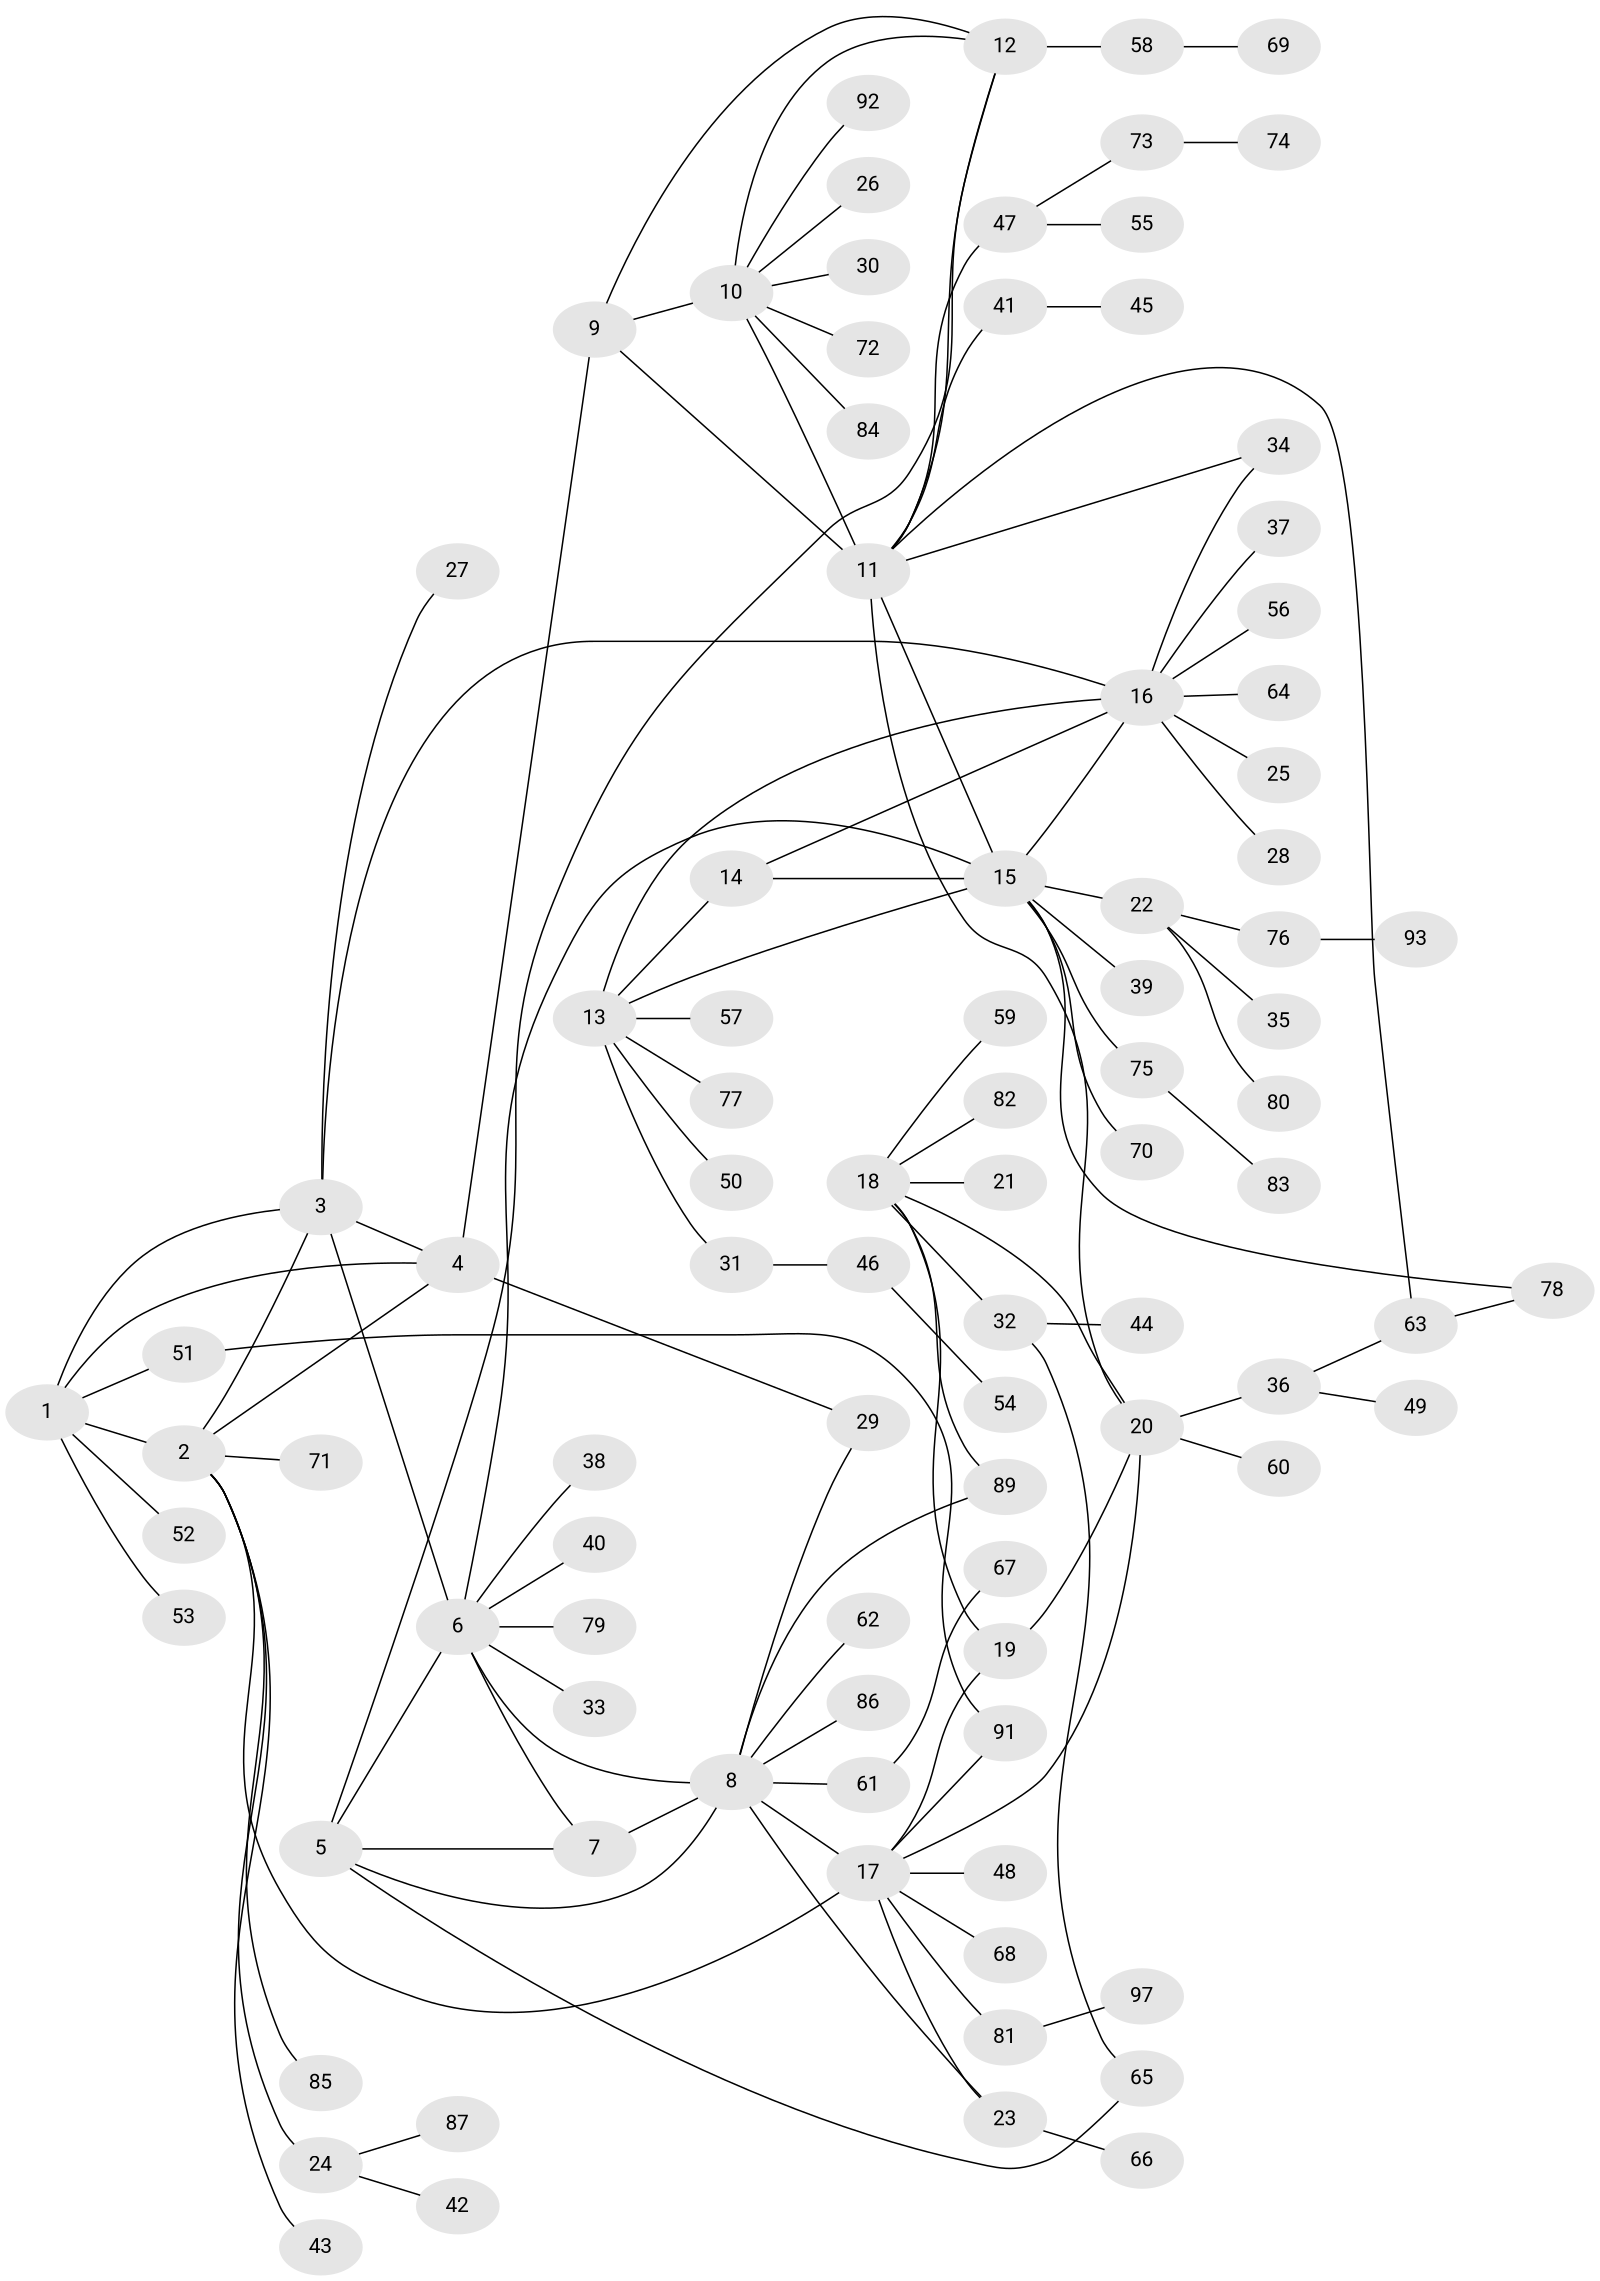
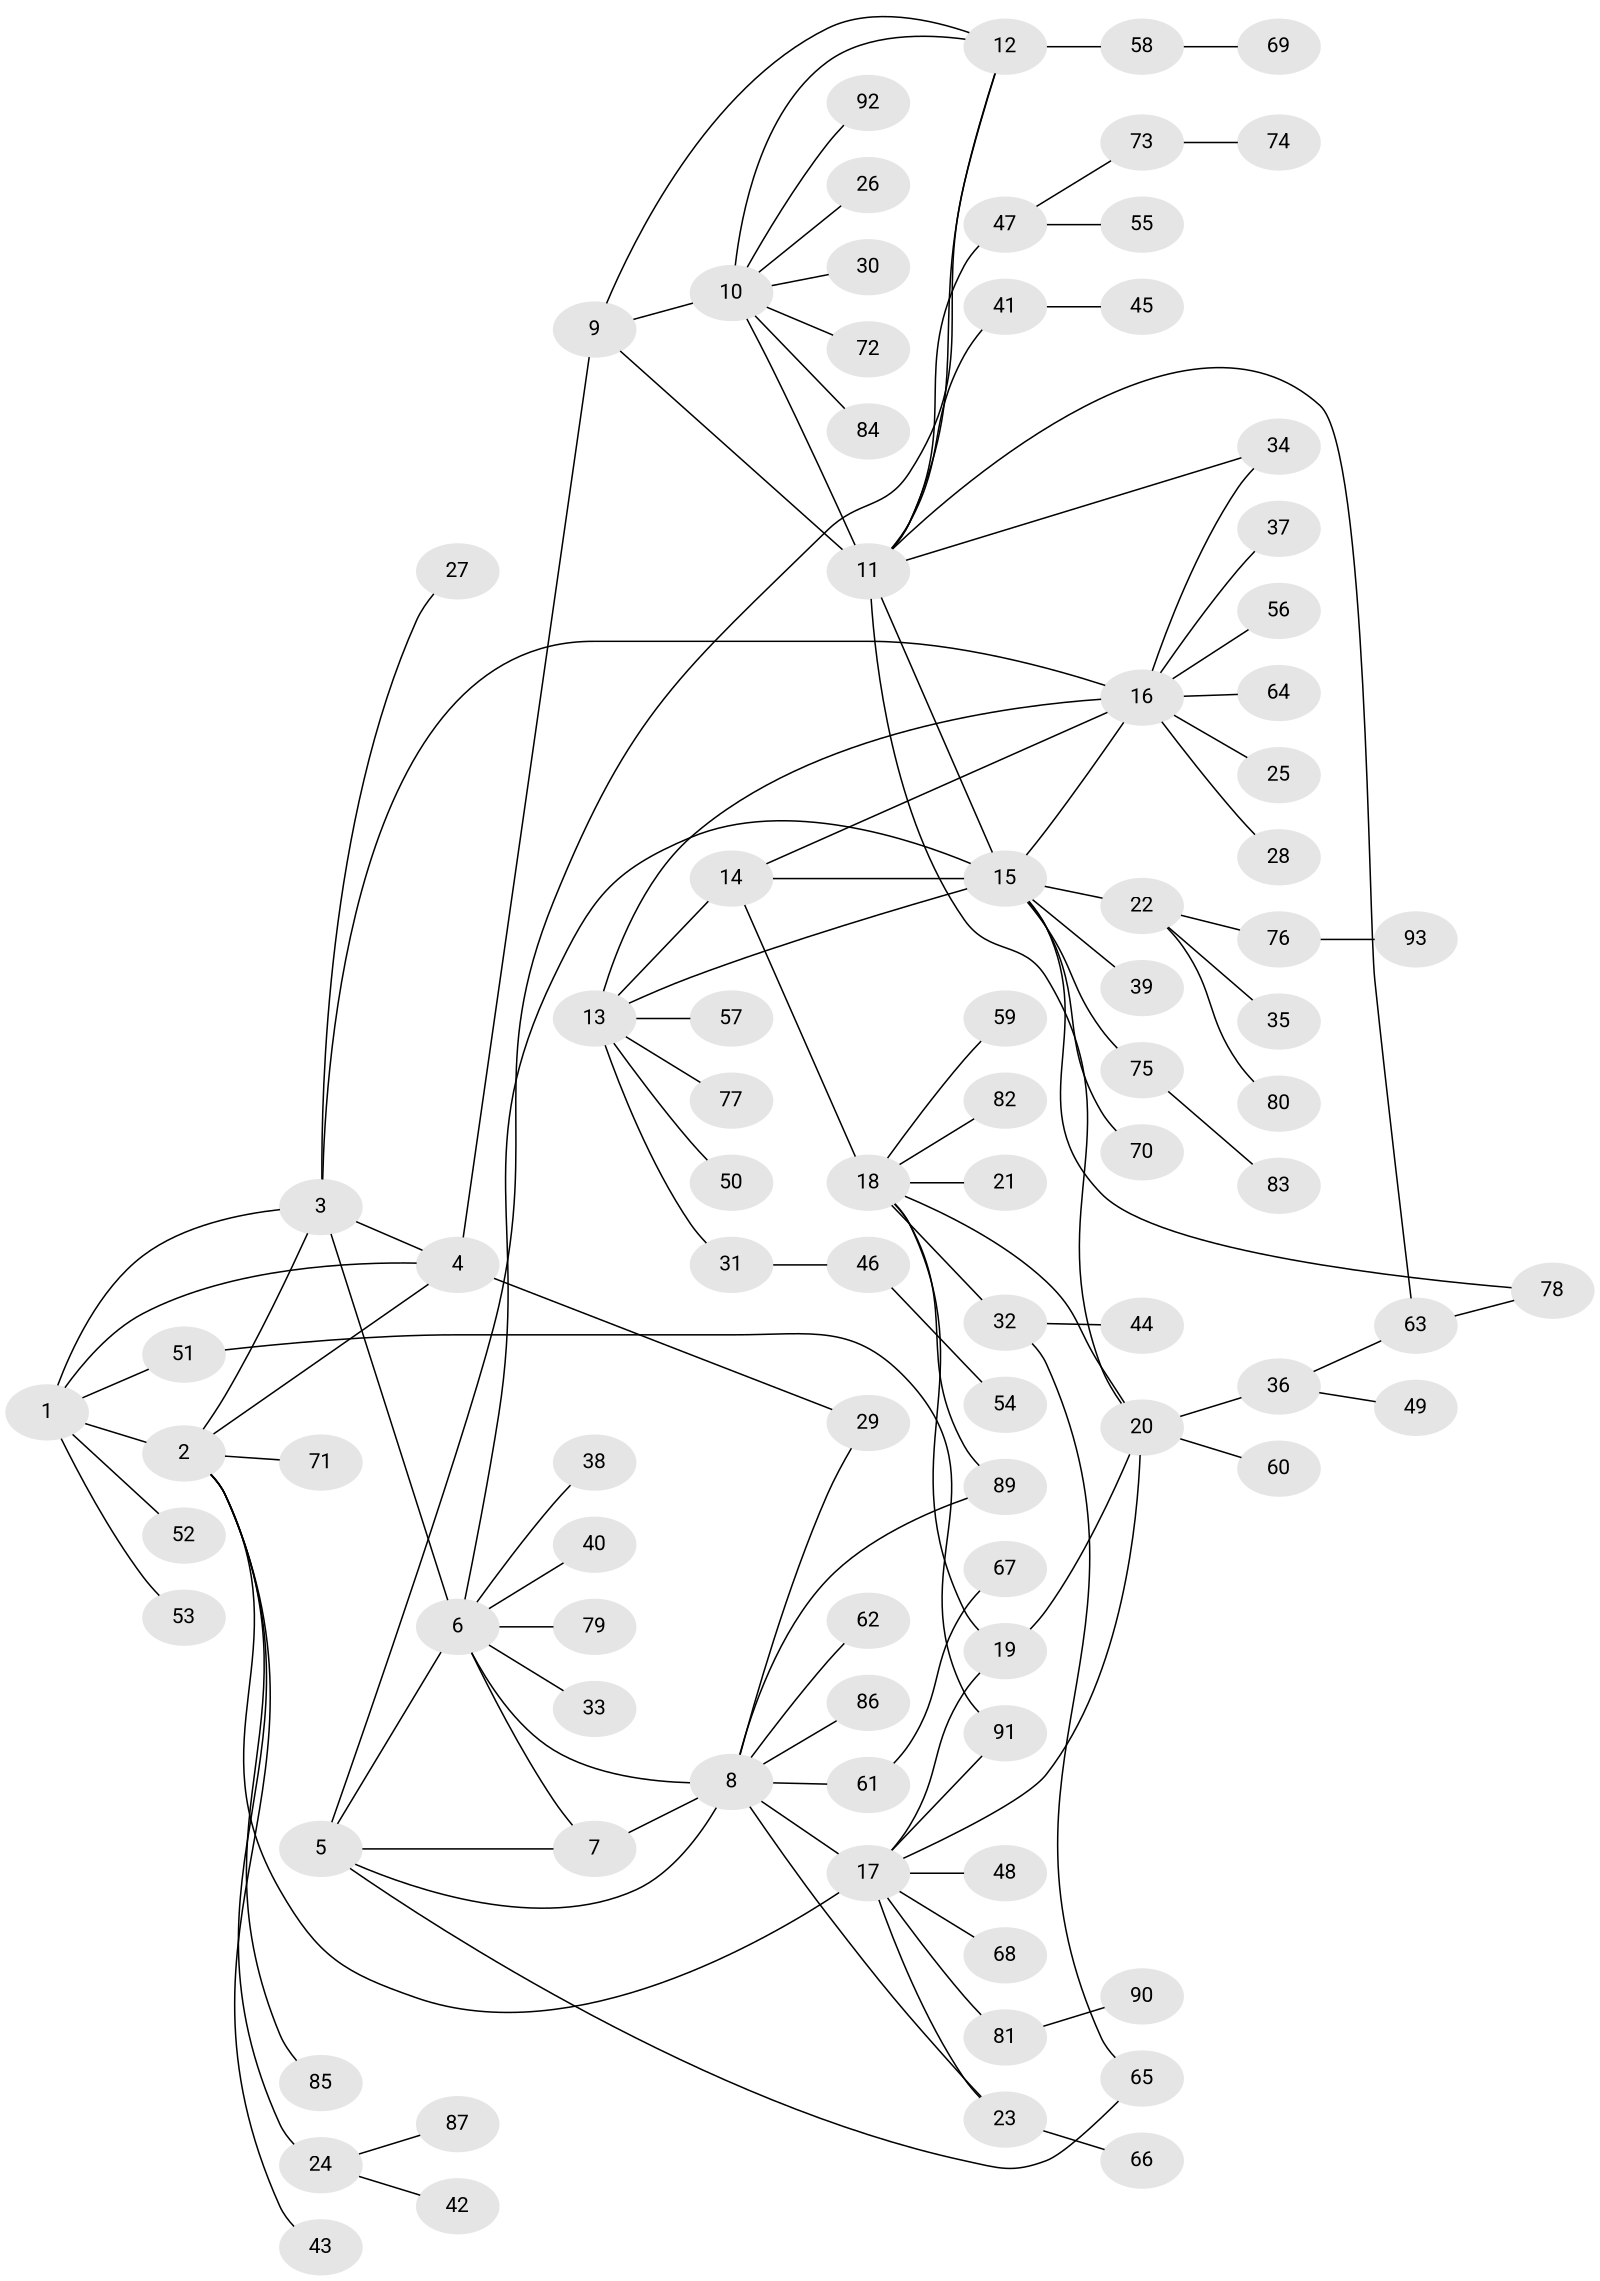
edge "14" -- "18": added
node "97": label "97" -> "90"
